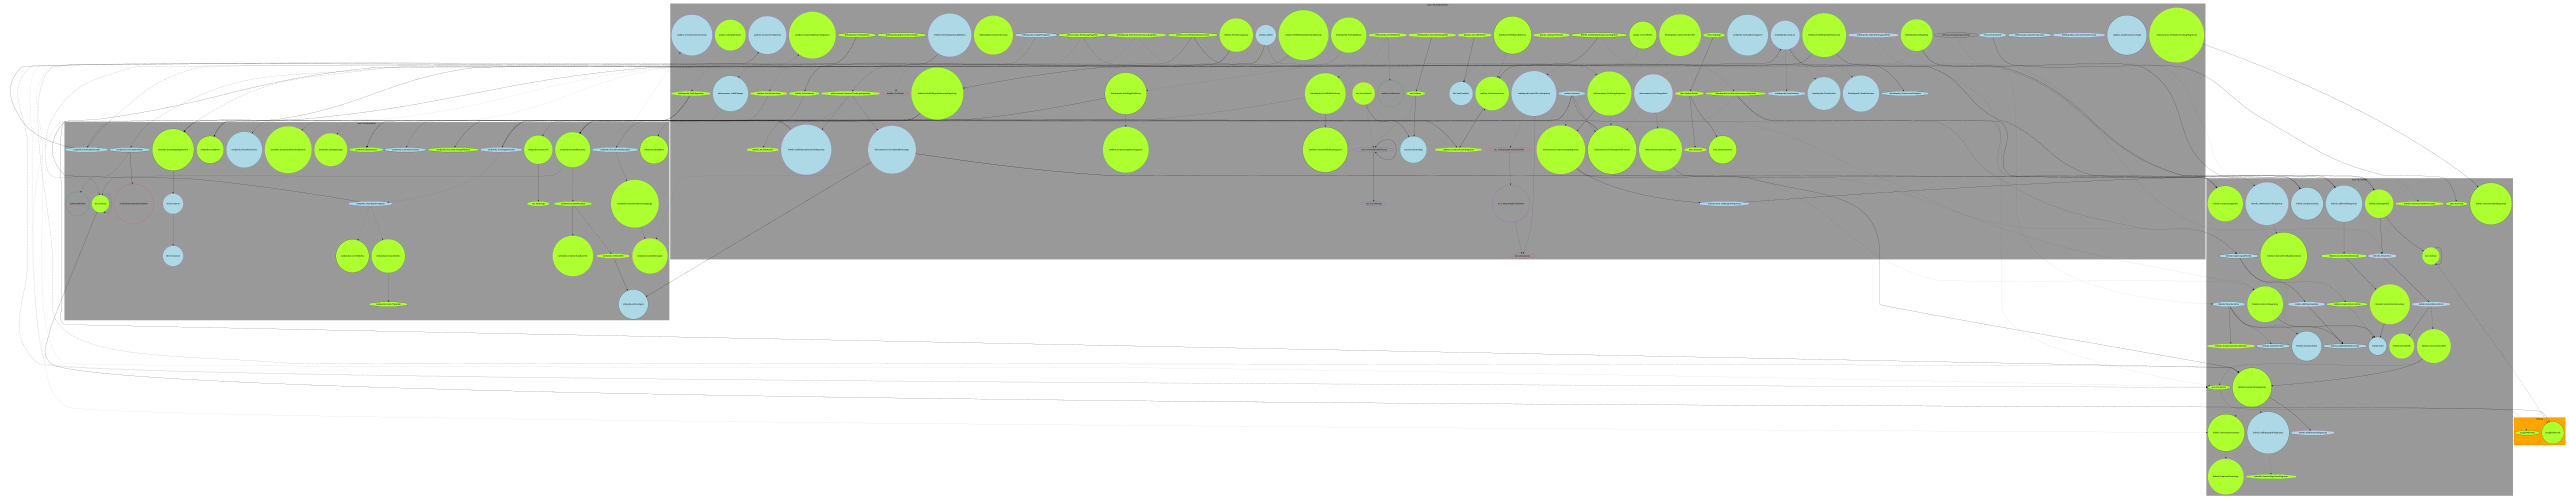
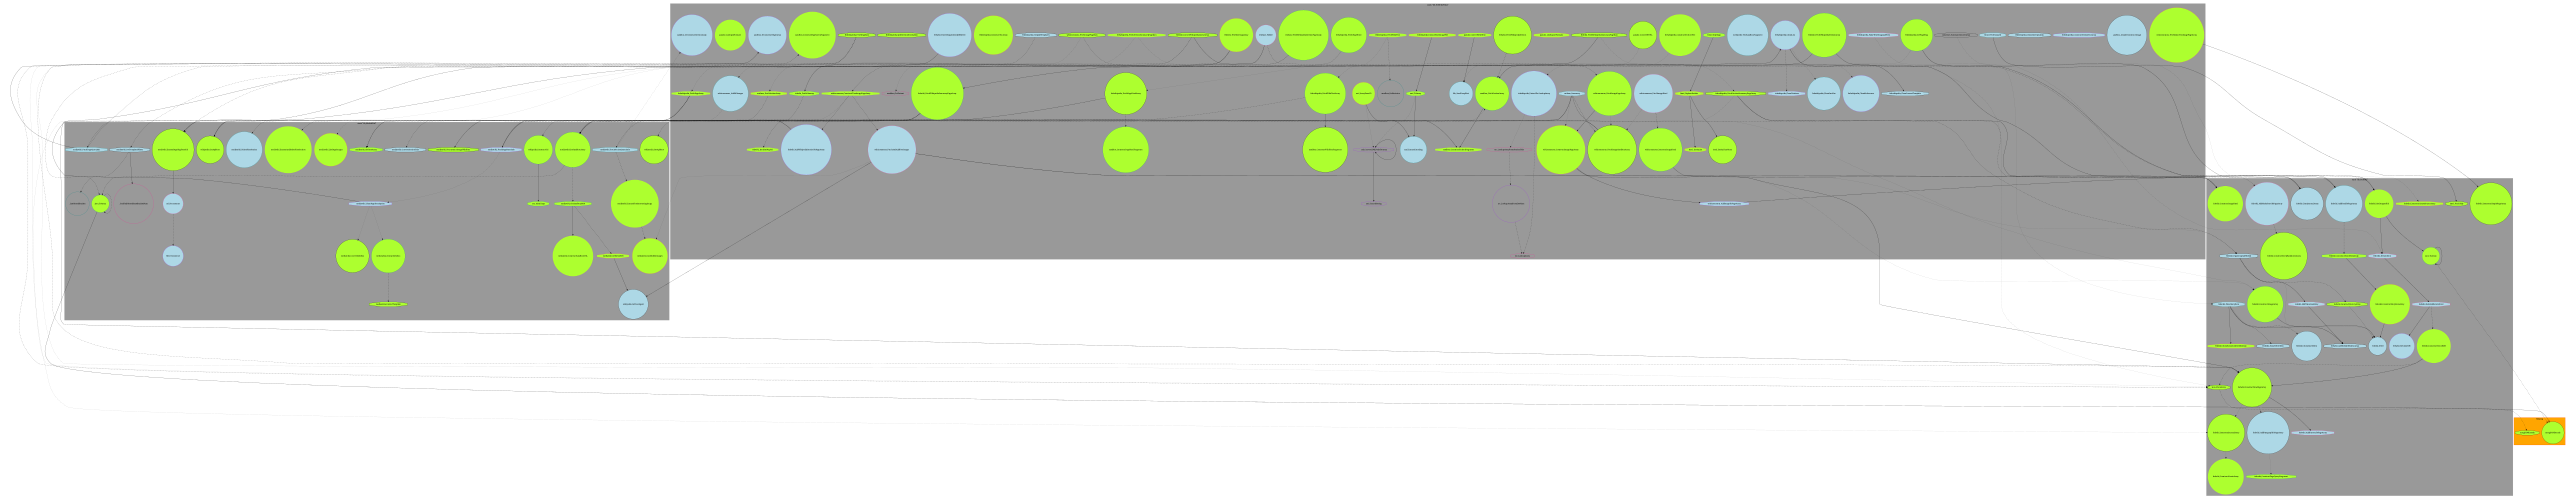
node "fedwiki_ReturnJSON": fillcolor GreenYellow -> LightBlue
